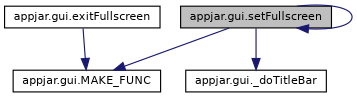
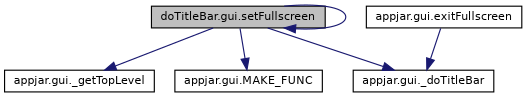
node "appjar.gui.setFullscreen": label "appjar.gui.setFullscreen" -> "doTitleBar.gui.setFullscreen"
edge "appjar.gui.exitFullscreen" -> "appjar.gui.MAKE_FUNC": now "appjar.gui.exitFullscreen" -> "appjar.gui._doTitleBar"
node "appjar.gui._getTopLevel": added
